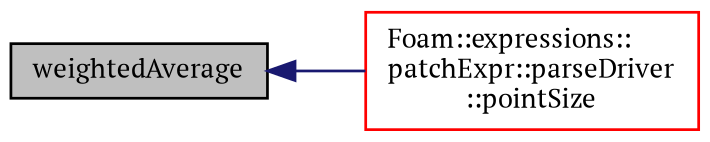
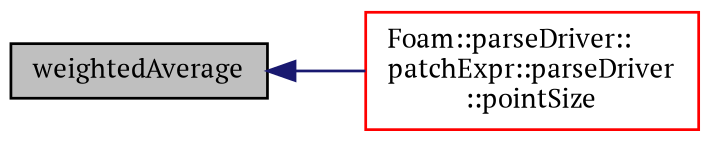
node "Foam::expressions:: patchExpr::parseDriver ::pointSize": label "Foam::expressions:: patchExpr::parseDriver ::pointSize" -> "Foam::parseDriver:: patchExpr::parseDriver ::pointSize"
